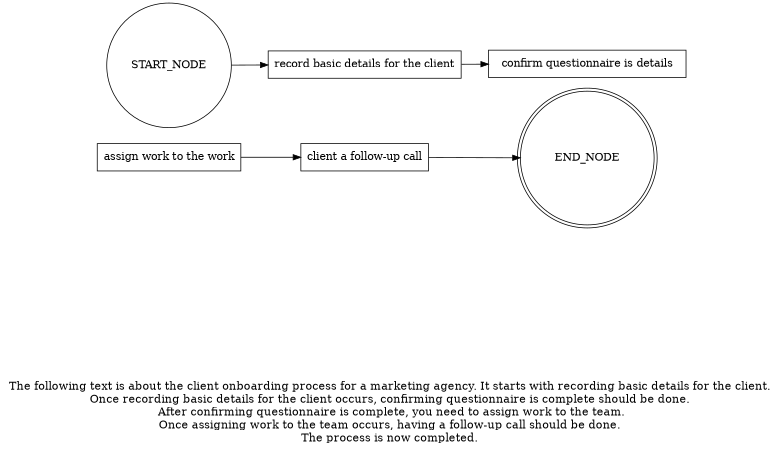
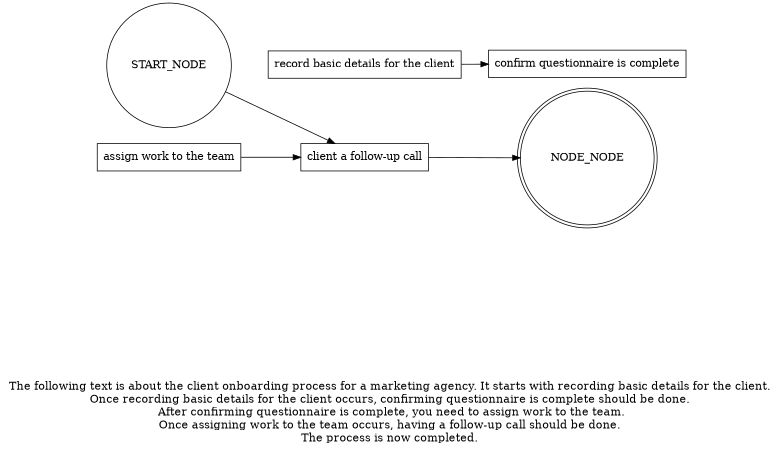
node "confirm questionnaire is details": label "confirm questionnaire is details" -> "confirm questionnaire is complete"
edge "START_NODE" -> "record basic details for the client": now "START_NODE" -> "client a follow-up call"
node "assign work to the work": label "assign work to the work" -> "assign work to the team"
node "END_NODE": label "END_NODE" -> "NODE_NODE"
